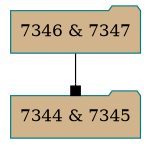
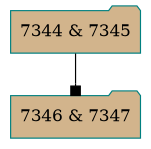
edge "7346 & 7347" -> "7344 & 7345": reversed
